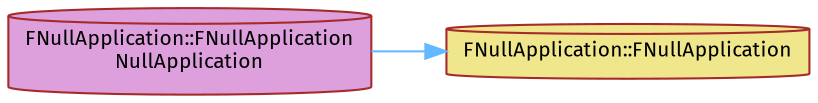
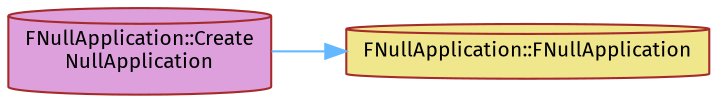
node "FNullApplication::FNullApplication NullApplication": label "FNullApplication::FNullApplication NullApplication" -> "FNullApplication::Create NullApplication"
